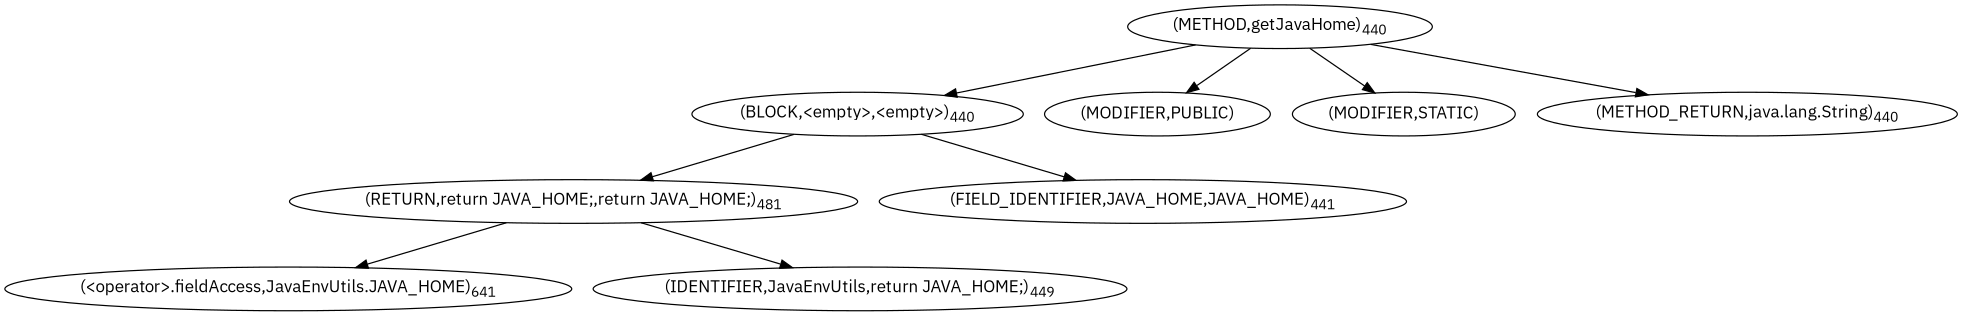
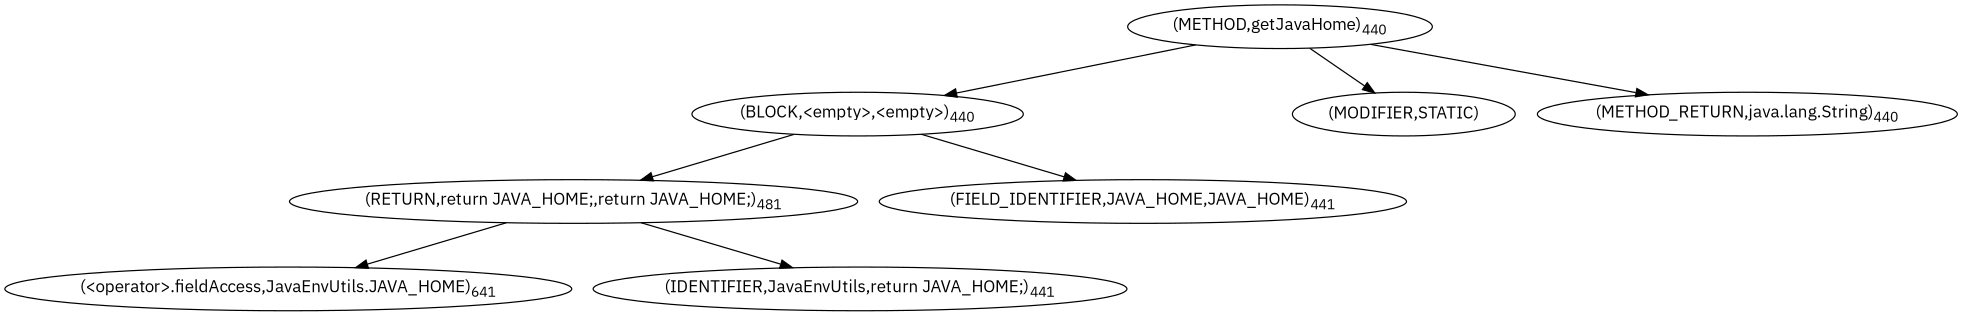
node "(MODIFIER,PUBLIC)": removed
node "(IDENTIFIER,JavaEnvUtils,return JAVA_HOME;)": text "449" -> "441"
